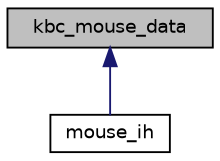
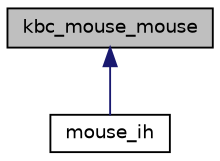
node "kbc_mouse_data": label "kbc_mouse_data" -> "kbc_mouse_mouse"
